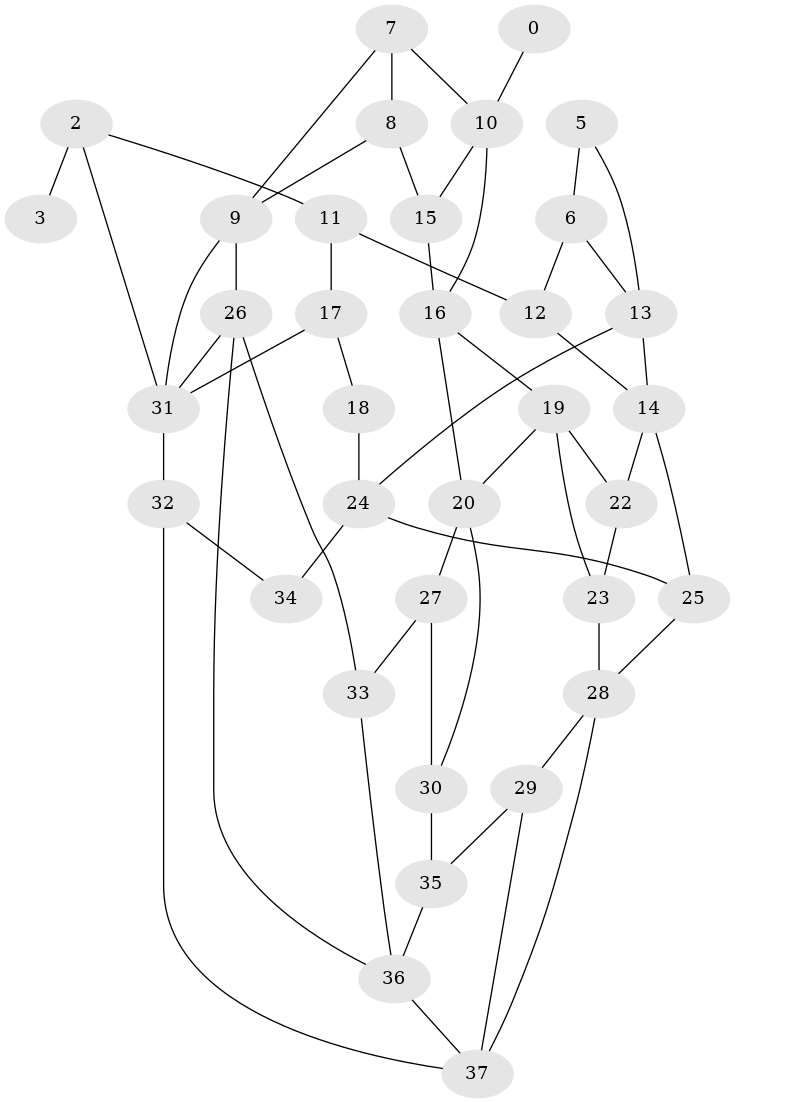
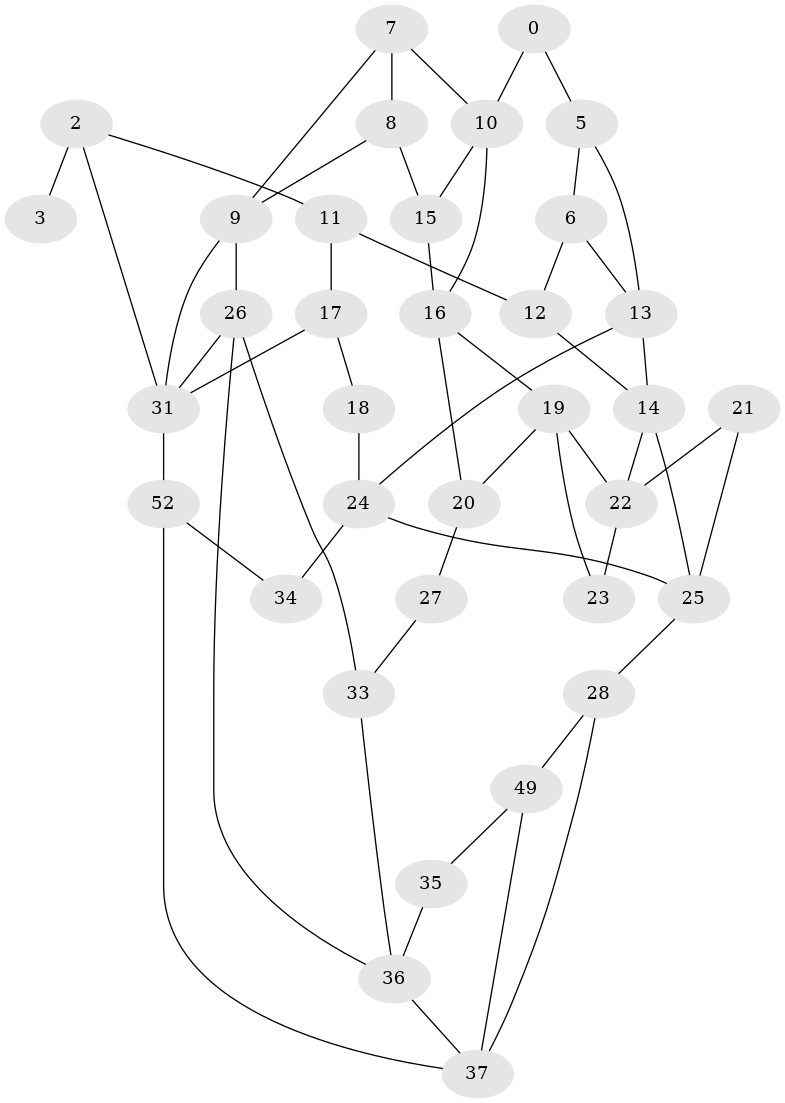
edge "0" -- "5": added
node "21": added
node "32": label "32" -> "52"
edge "23" -- "28": removed
node "30": removed
node "29": label "29" -> "49"
